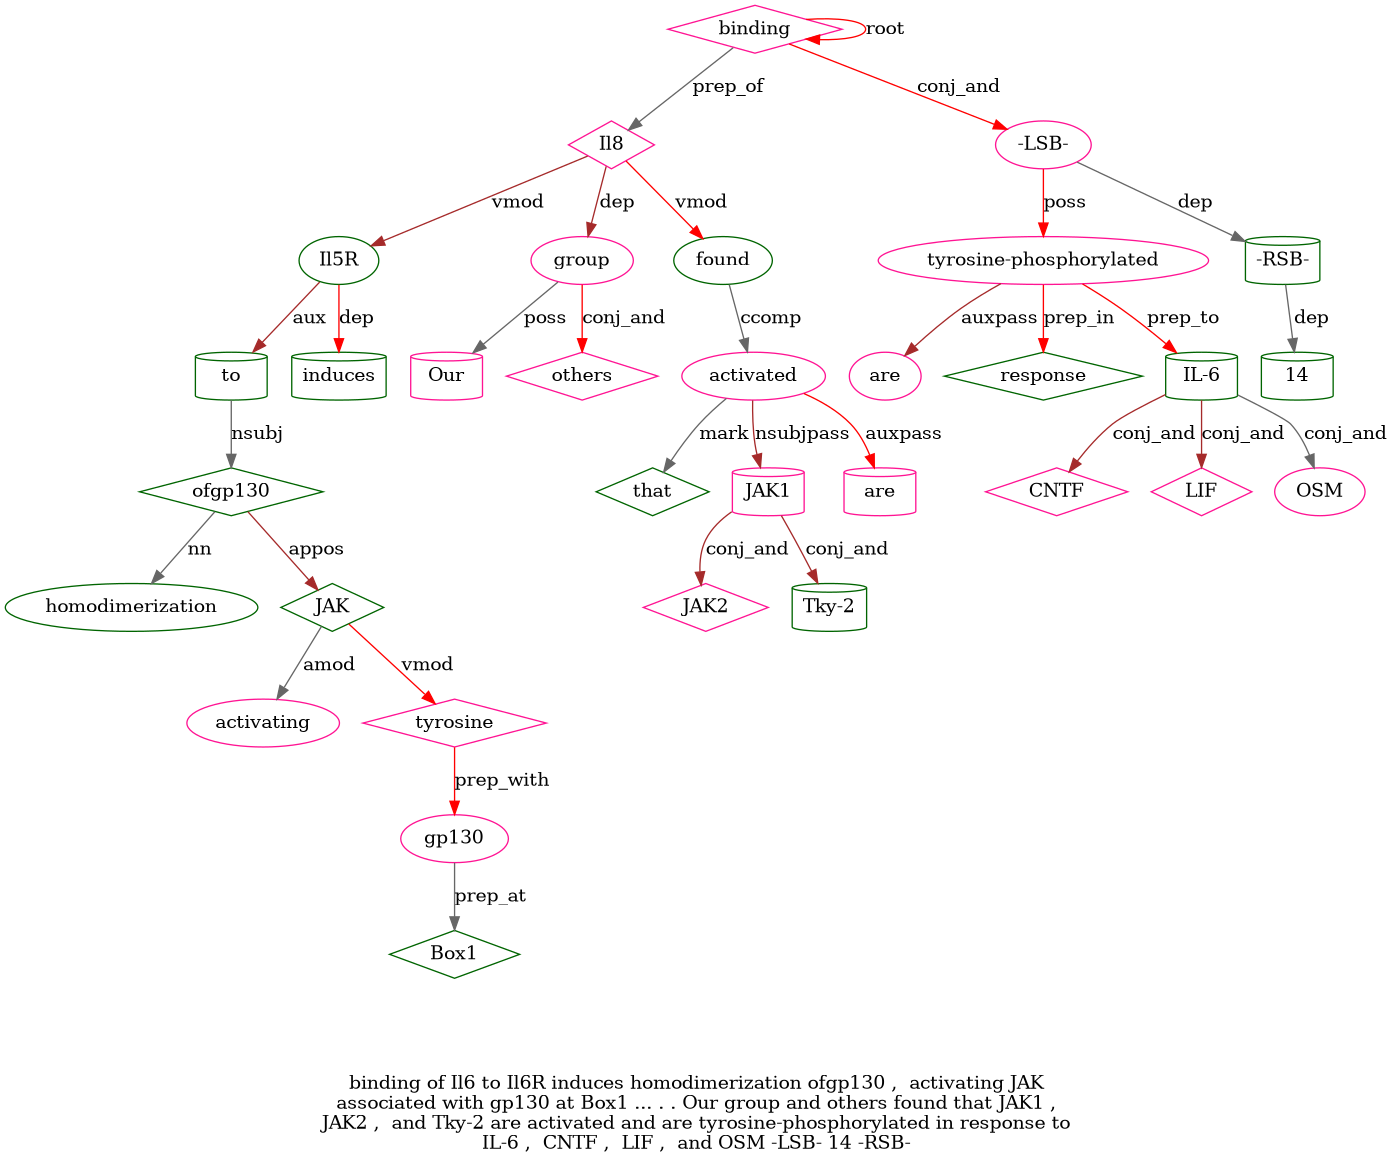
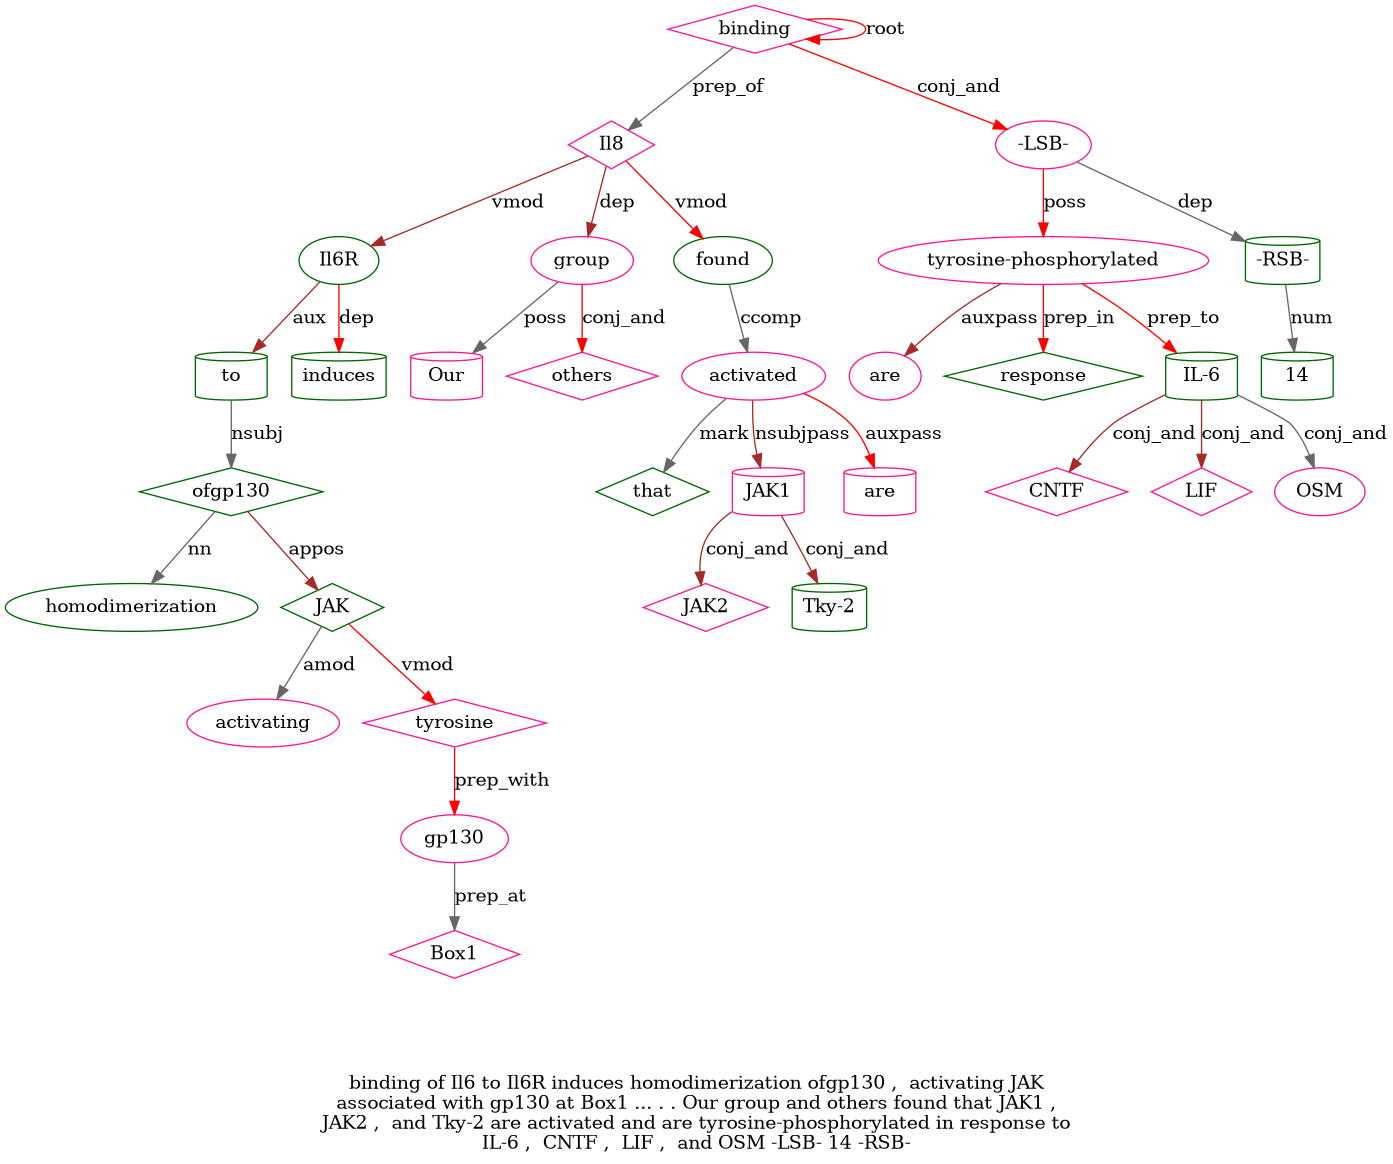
node "Il5R": label "Il5R" -> "Il6R"
edge "-RSB-" -> "14": label "dep" -> "num"
node "Box1": color darkgreen -> deeppink
